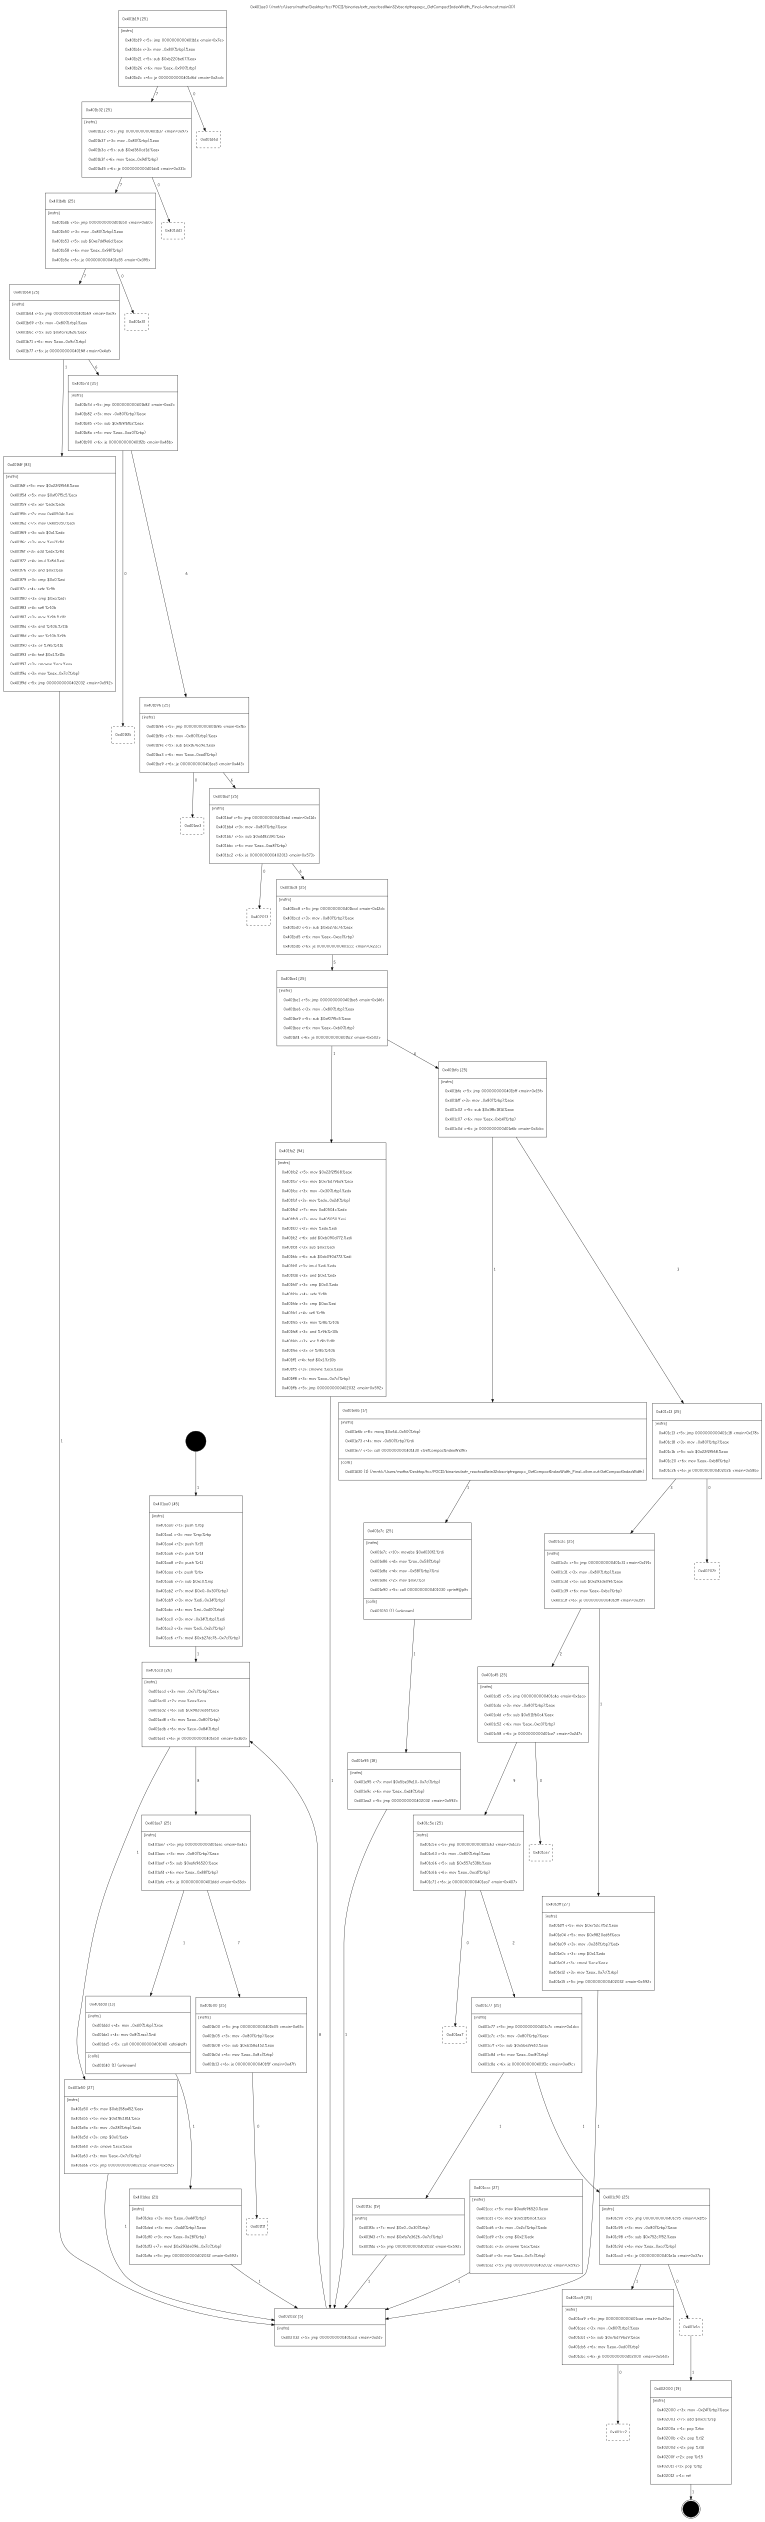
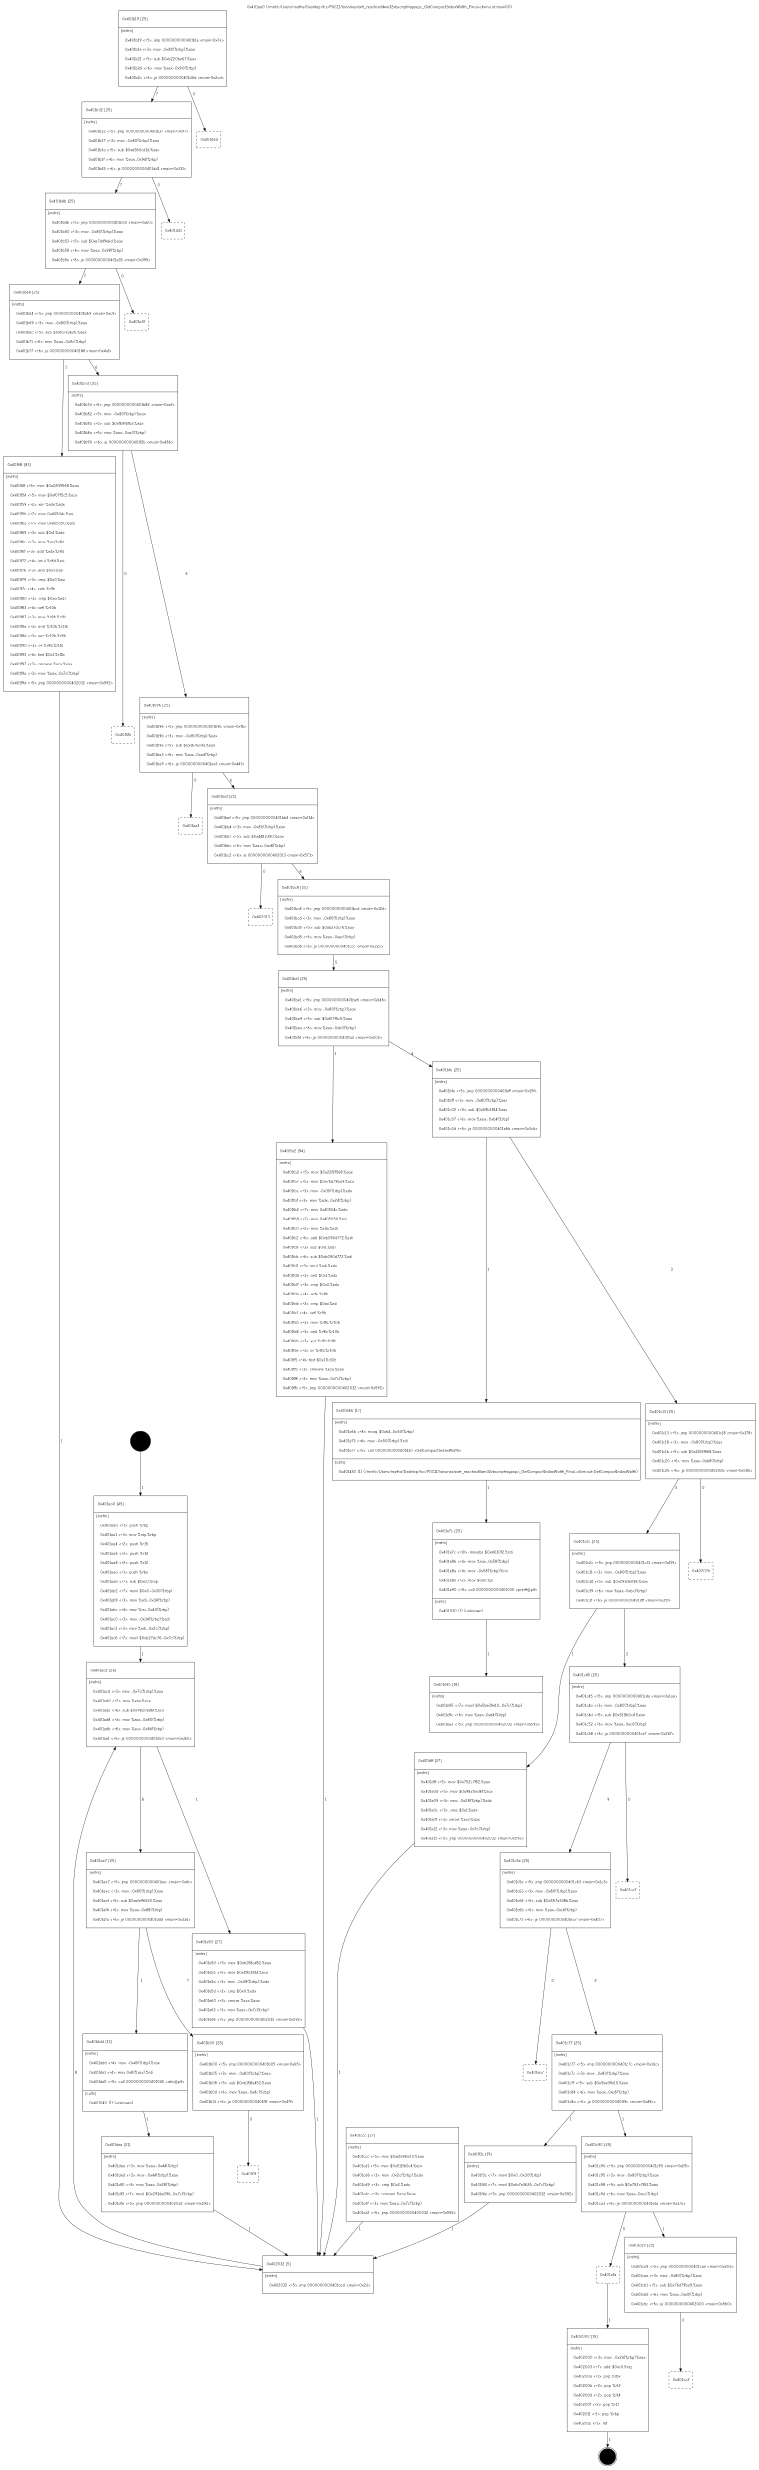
edge "0x401e95 [18]" -> "0x402032 [5]": removed, label "1"
